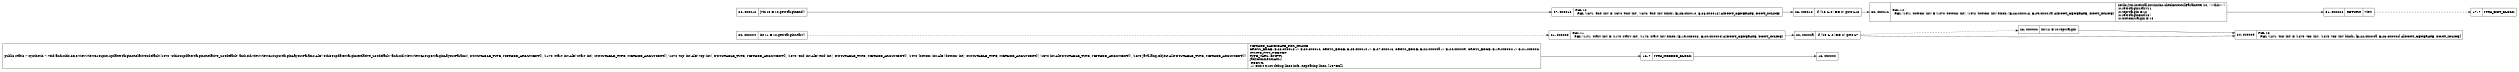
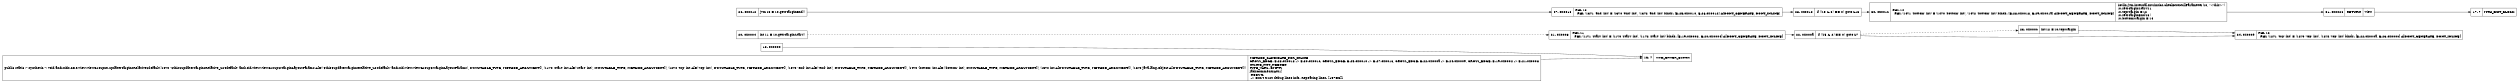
edge "31: 0x002c" -> "17: ?": style dashed -> solid
node "16: ?": text "MTH_NEEDED_BLOCK" -> "MTH_ENTER_BLOCK"
edge "16: ?" -> "18: 0x0000": reversed
